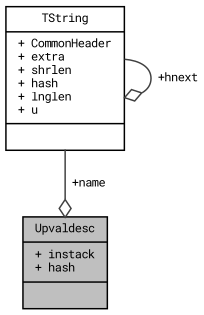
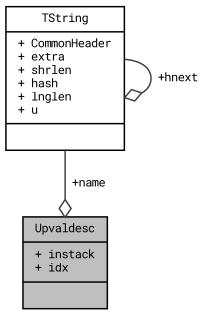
node "Upvaldesc": text "+ hash" -> "+ idx"
